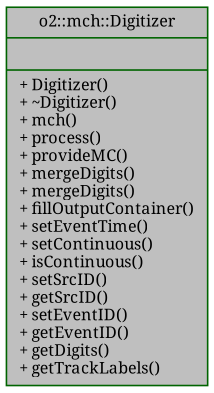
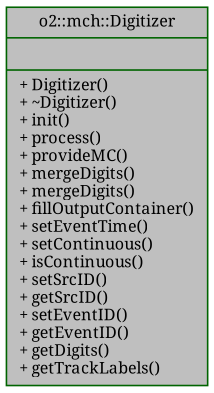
node "o2::mch::Digitizer": text "+ mch()" -> "+ init()"
